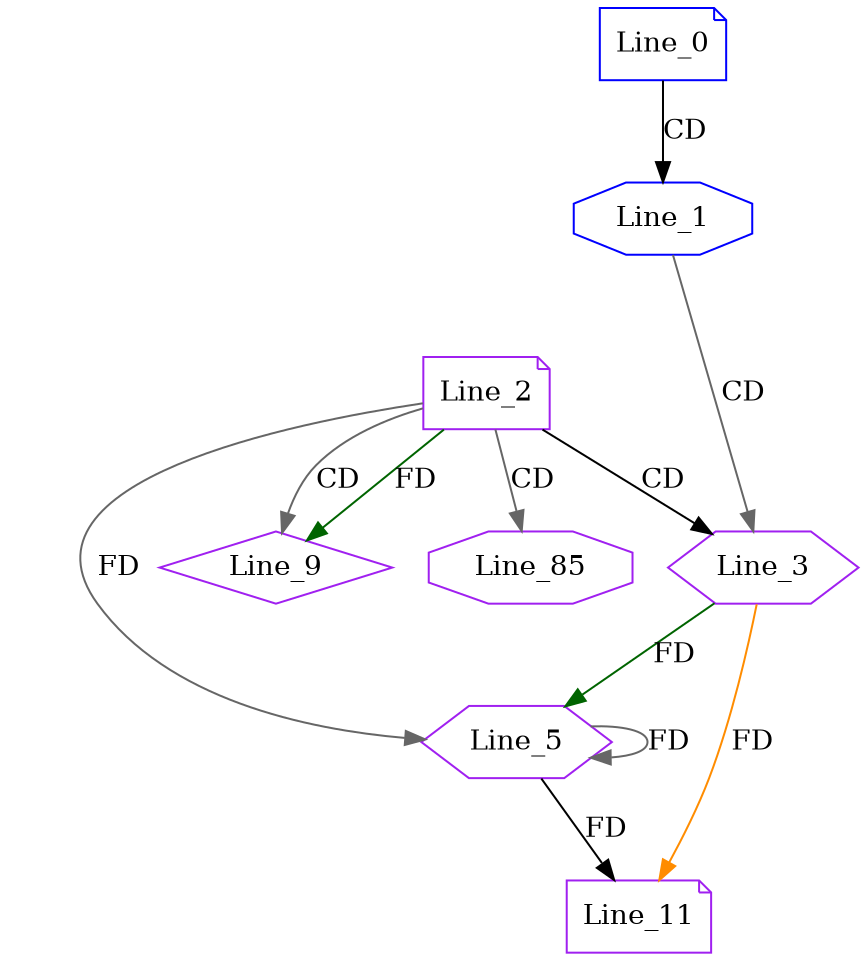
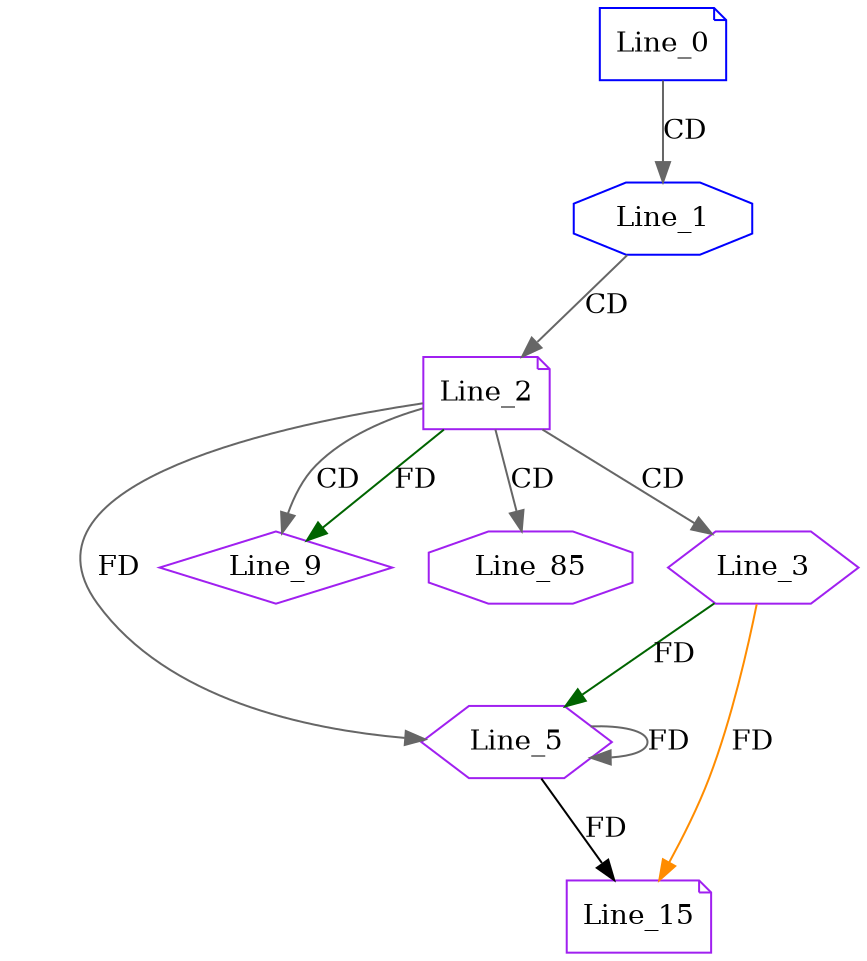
edge "Line_0" -> "Line_1": color black -> gray40
edge "Line_1" -> "Line_3": now "Line_1" -> "Line_2"
edge "Line_2" -> "Line_3": color black -> gray40
node "Line_11": label "Line_11" -> "Line_15"
